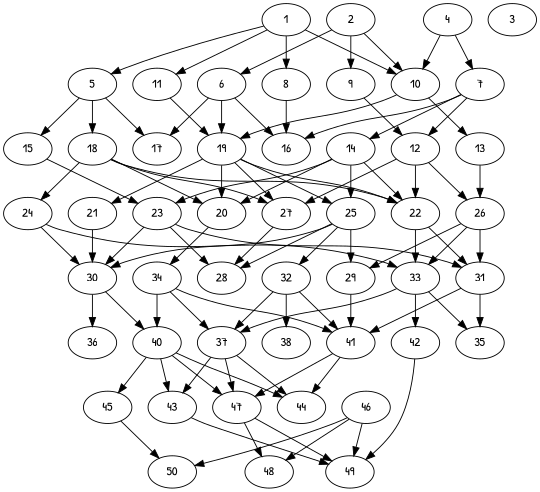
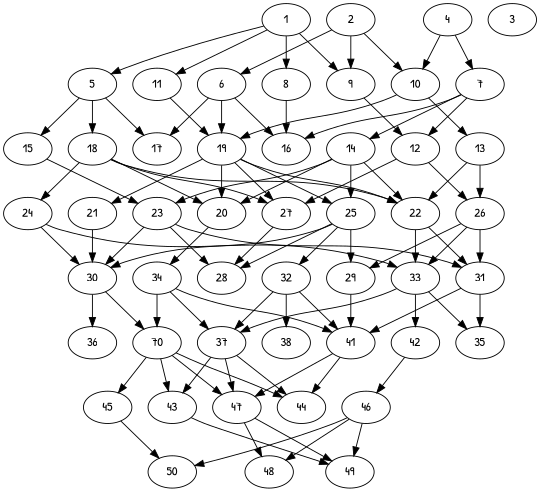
edge "1" -> "10": now "1" -> "9"
edge "12" -> "22": now "13" -> "22"
node "40": label "40" -> "70"
edge "42" -> "49": now "42" -> "46"
